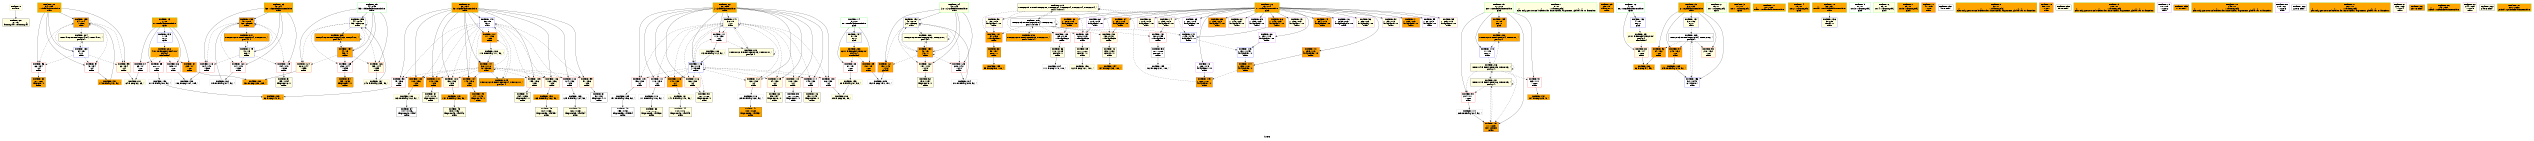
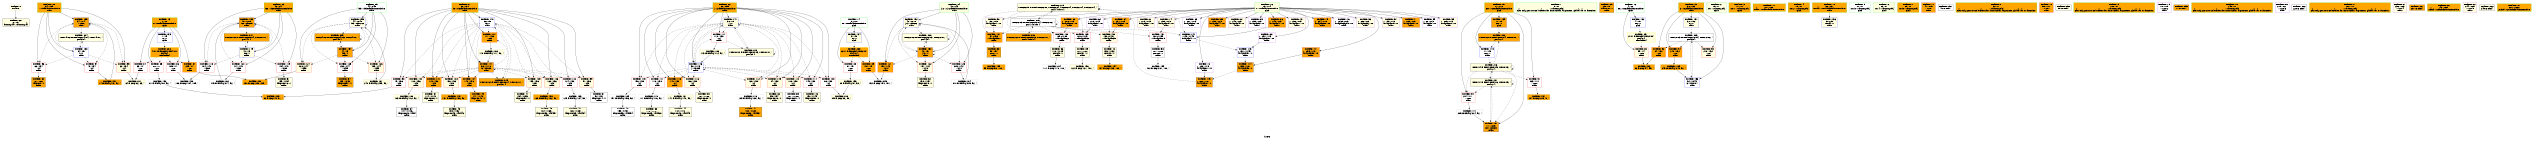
node "NodeID: 16": fillcolor orange -> lightyellow
node "NodeID: 15": fillcolor lightyellow -> orange
node "NodeID: 121": text "global" -> "main"
edge "NodeID: 146" -> "NodeID: 50": now "NodeID: 146" -> "NodeID: 110"
node "NodeID: 100": fillcolor orange -> lightyellow
